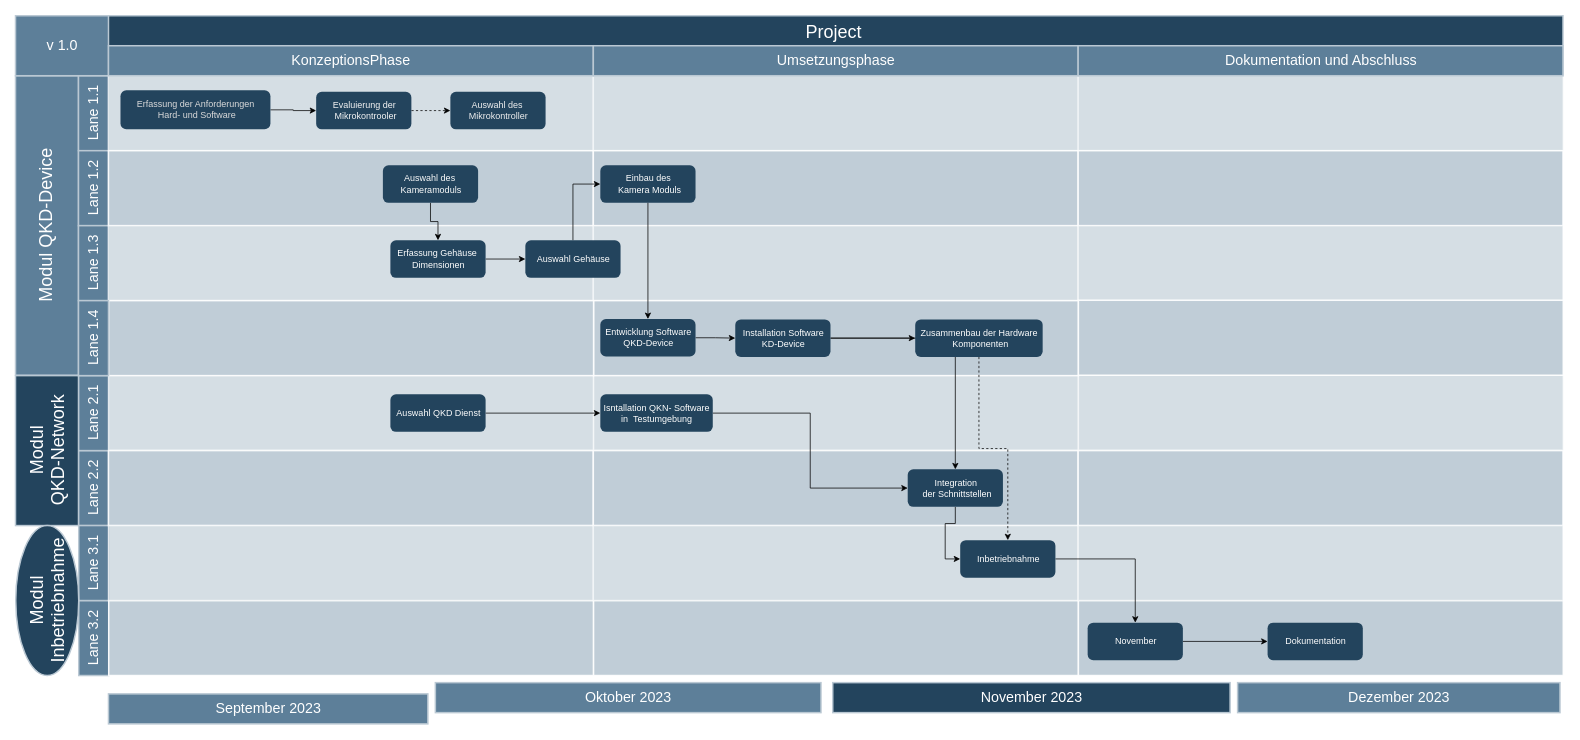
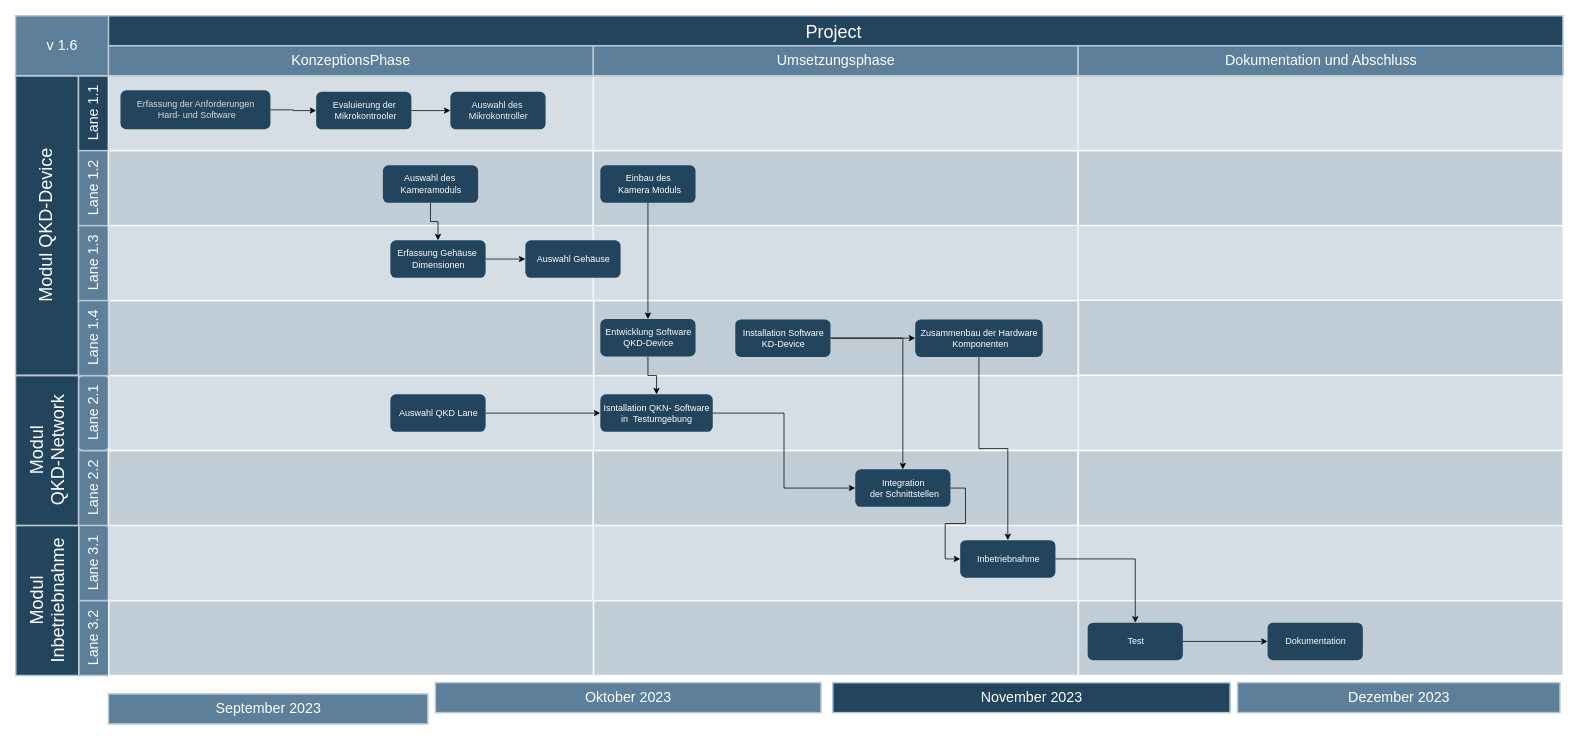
node "v 1.0": label "v 1.0" -> "v 1.6"
edge "Evaluierung der Mikrokontrooler" -> "Auswahl des Mikrokontroller": style dashed -> solid
node "Lane 1.1": fillcolor #5d7f99 -> #23445d
edge "Auswahl Gehäuse" -> "Einbau des Kamera Moduls": removed
node "Modul QKD-Device": fillcolor #5d7f99 -> #23445d
edge "Entwicklung Software QKD-Device" -> "Installation Software KD-Device": now "Entwicklung Software QKD-Device" -> "Isntallation QKN- Software in Testumgebung"
node "Lane 2.1": shape rectangle -> rounded rectangle
node "Auswahl QKD Dienst": label "Auswahl QKD Dienst" -> "Auswahl QKD Lane"
edge "Zusammenbau der Hardware Komponenten" -> "Inbetriebnahme": style dashed -> solid
node "Integration der Schnittstellen": moved (956, 488) -> (903, 488)
node "Modul Inbetriebnahme": shape ellipse -> rectangle
node "November": label "November" -> "Test"
